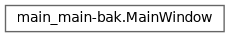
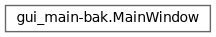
node "main_main-bak.MainWindow": label "main_main-bak.MainWindow" -> "gui_main-bak.MainWindow"
